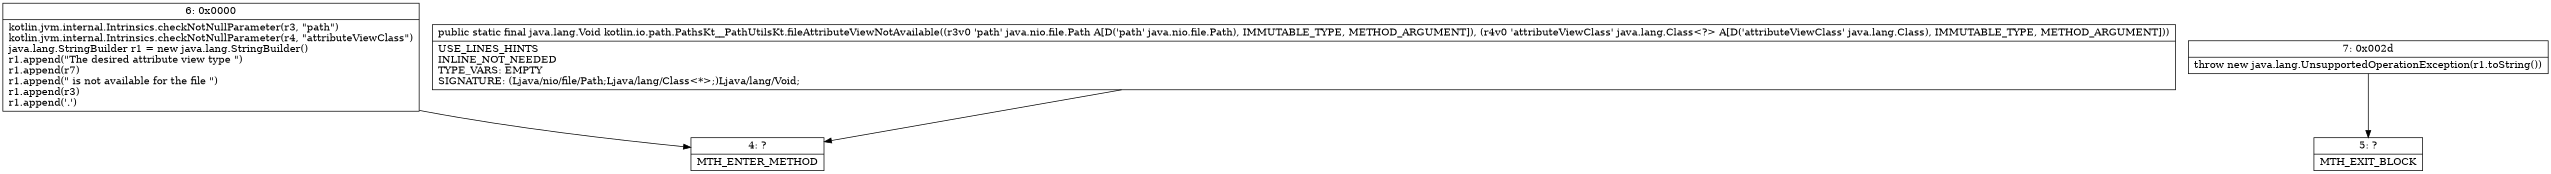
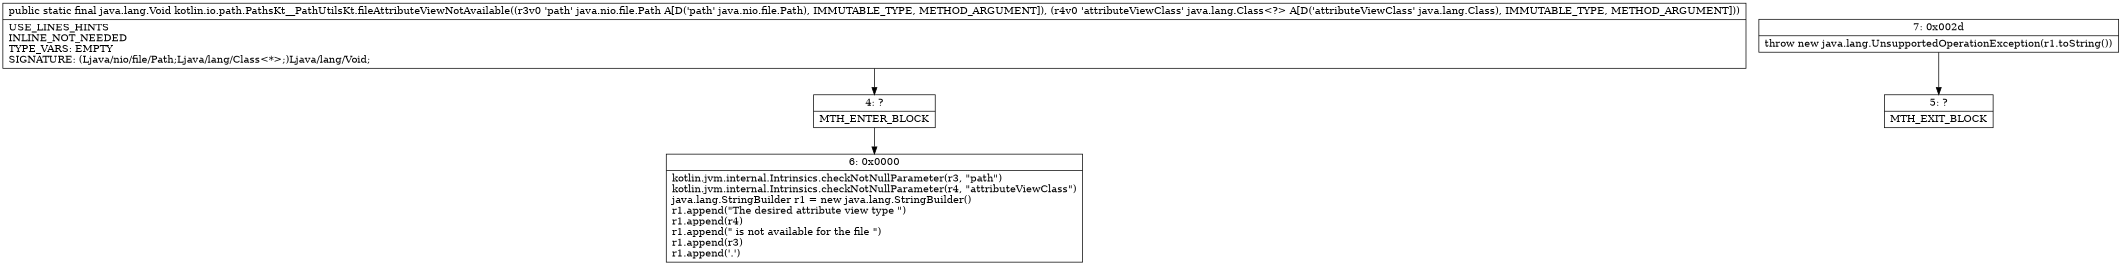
node "6: 0x0000": text "r1.append(r7)" -> "r1.append(r4)"
edge "6: 0x0000" -> "4: ?": reversed
node "4: ?": text "MTH_ENTER_METHOD" -> "MTH_ENTER_BLOCK"
